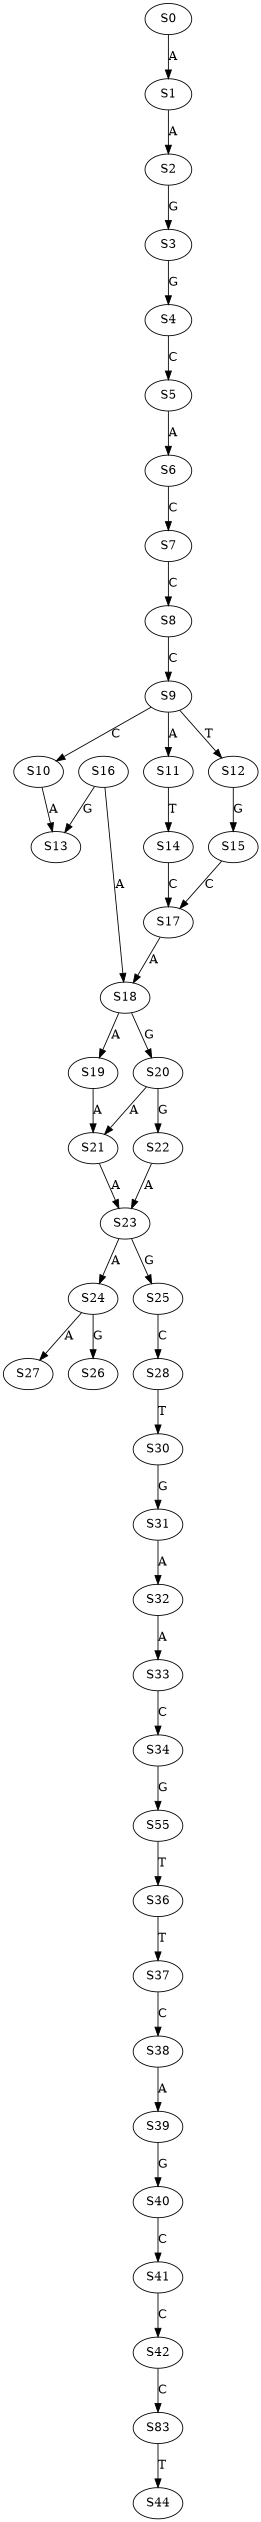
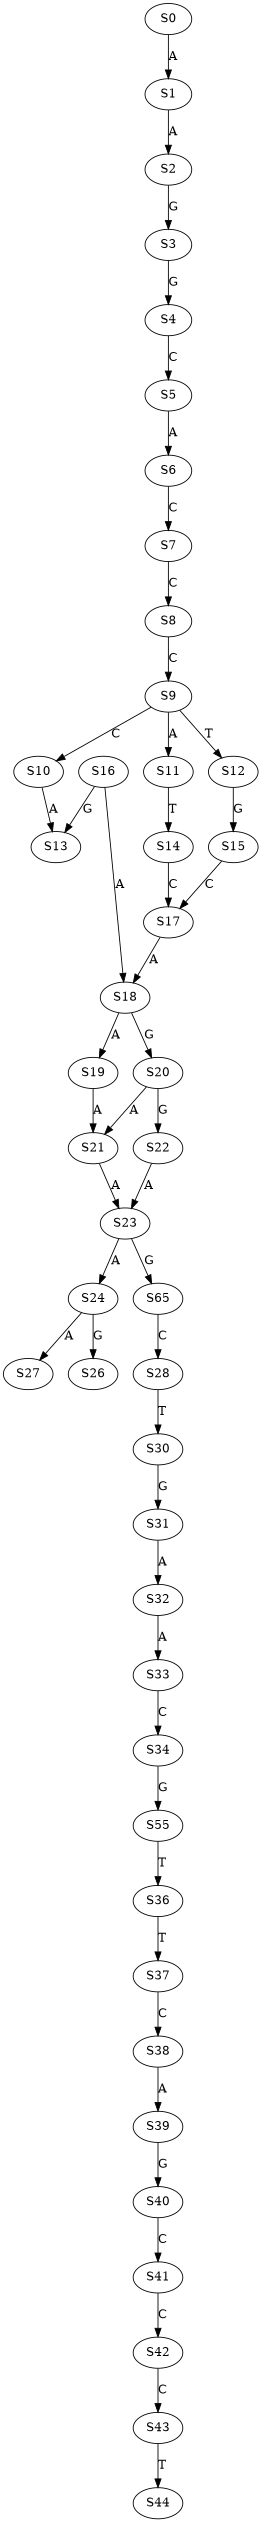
node "S25": label "S25" -> "S65"
node "S83": label "S83" -> "S43"
